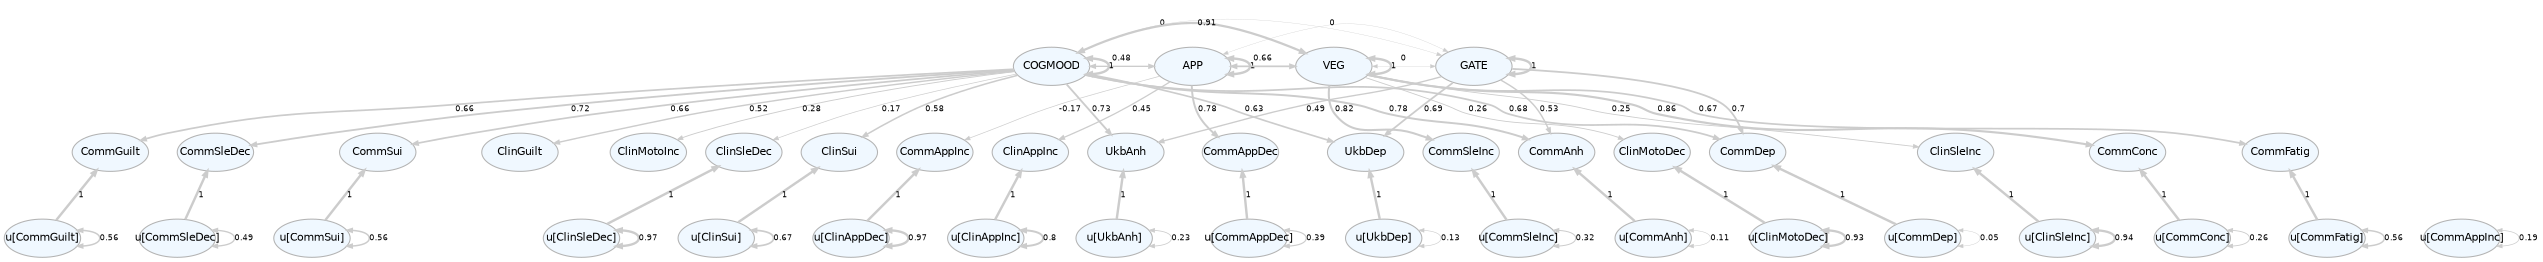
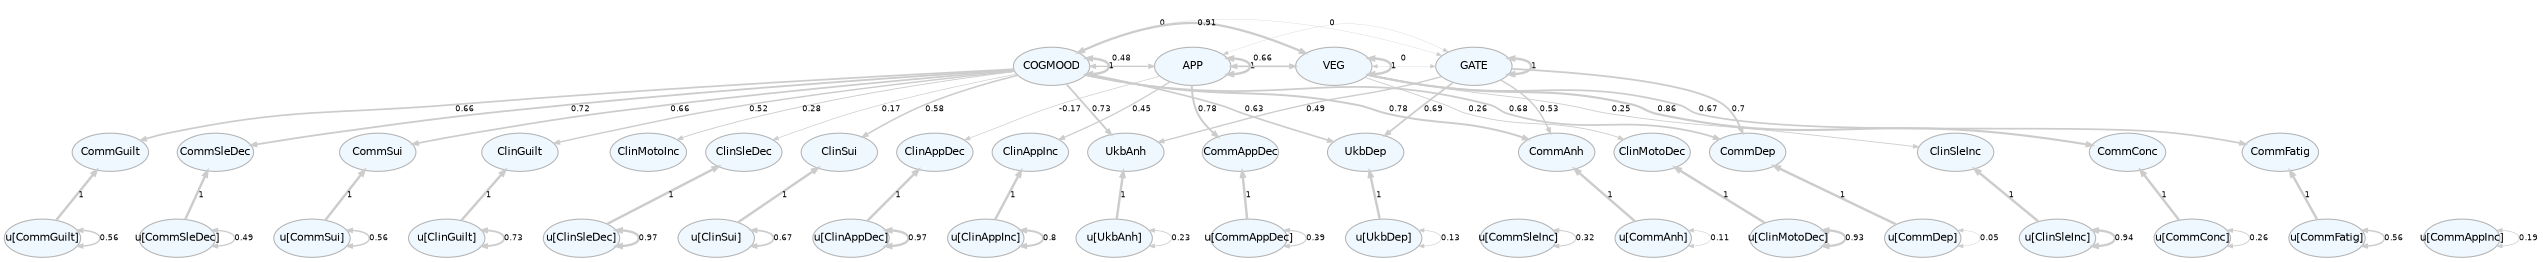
node "CommAppInc": label "CommAppInc" -> "ClinAppDec"
node "CommSleInc": removed
node "u[ClinGuilt]": added
